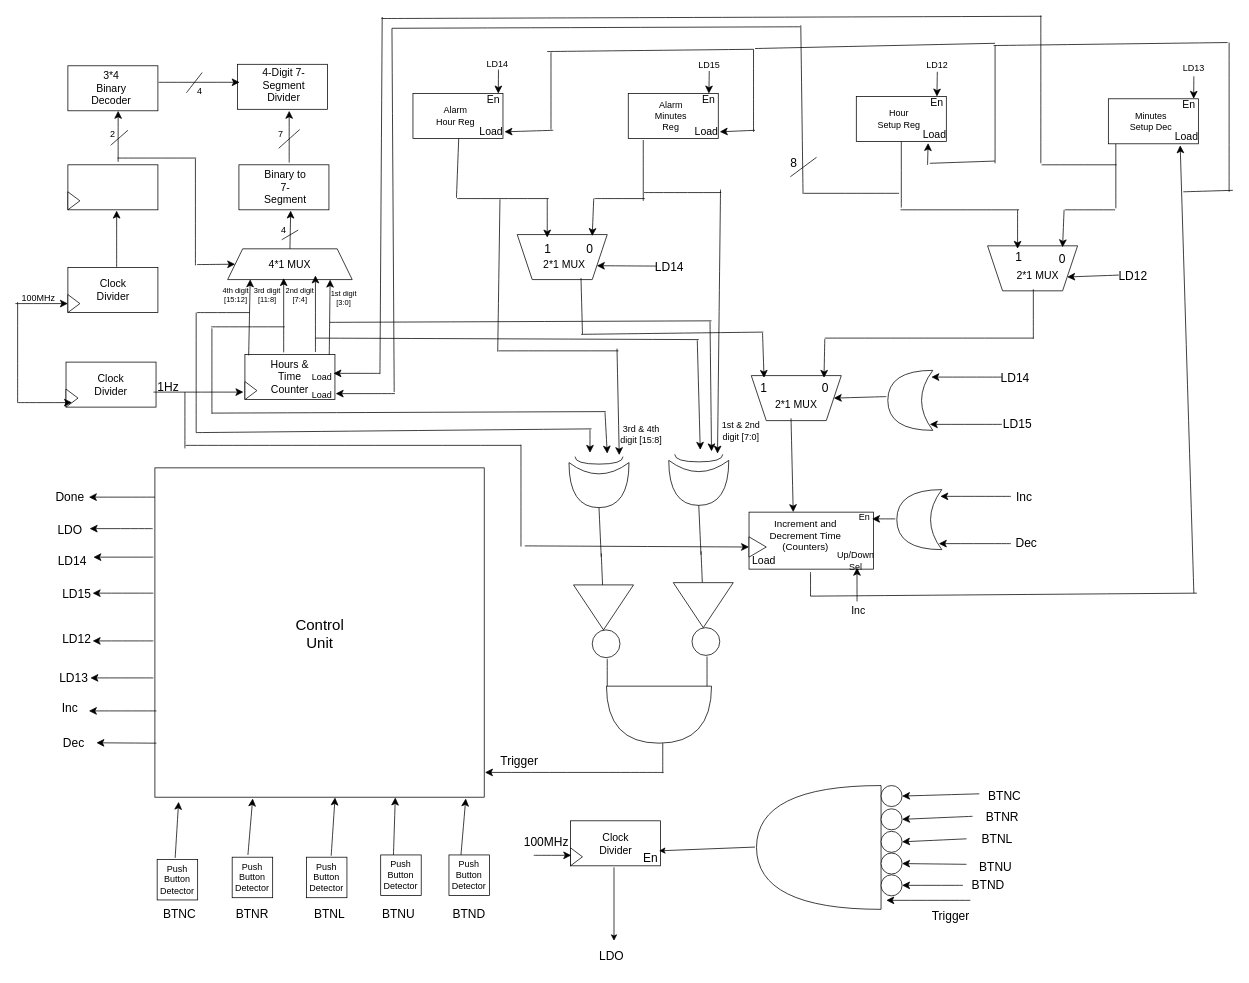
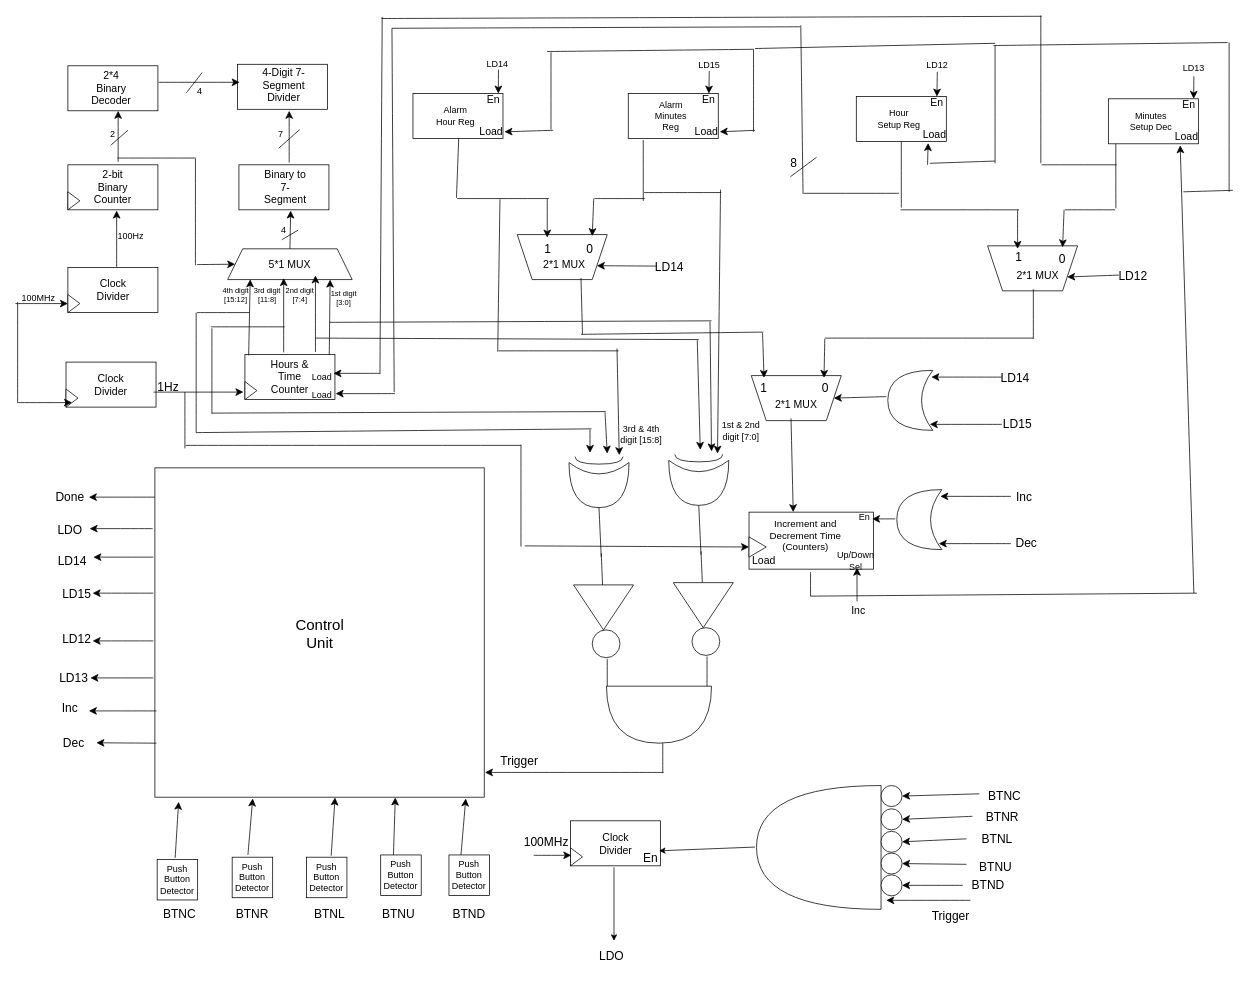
node "3*4 Binary Decoder": label "3*4 Binary Decoder" -> "2*4 Binary Decoder"
node "2-bit Binary Counter": added
node "100Hz": added
node "4*1 MUX": label "4*1 MUX" -> "5*1 MUX"
